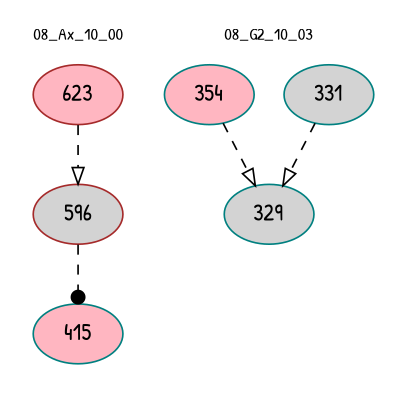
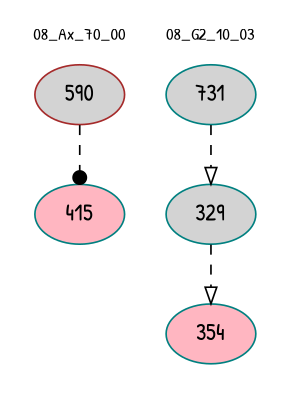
cluster "08_Ax_10_00": label "08_Ax_10_00" -> "08_Ax_70_00"
node "623": removed
node "331": label "331" -> "731"
edge "354" -> "329": reversed
node "596": label "596" -> "590"
